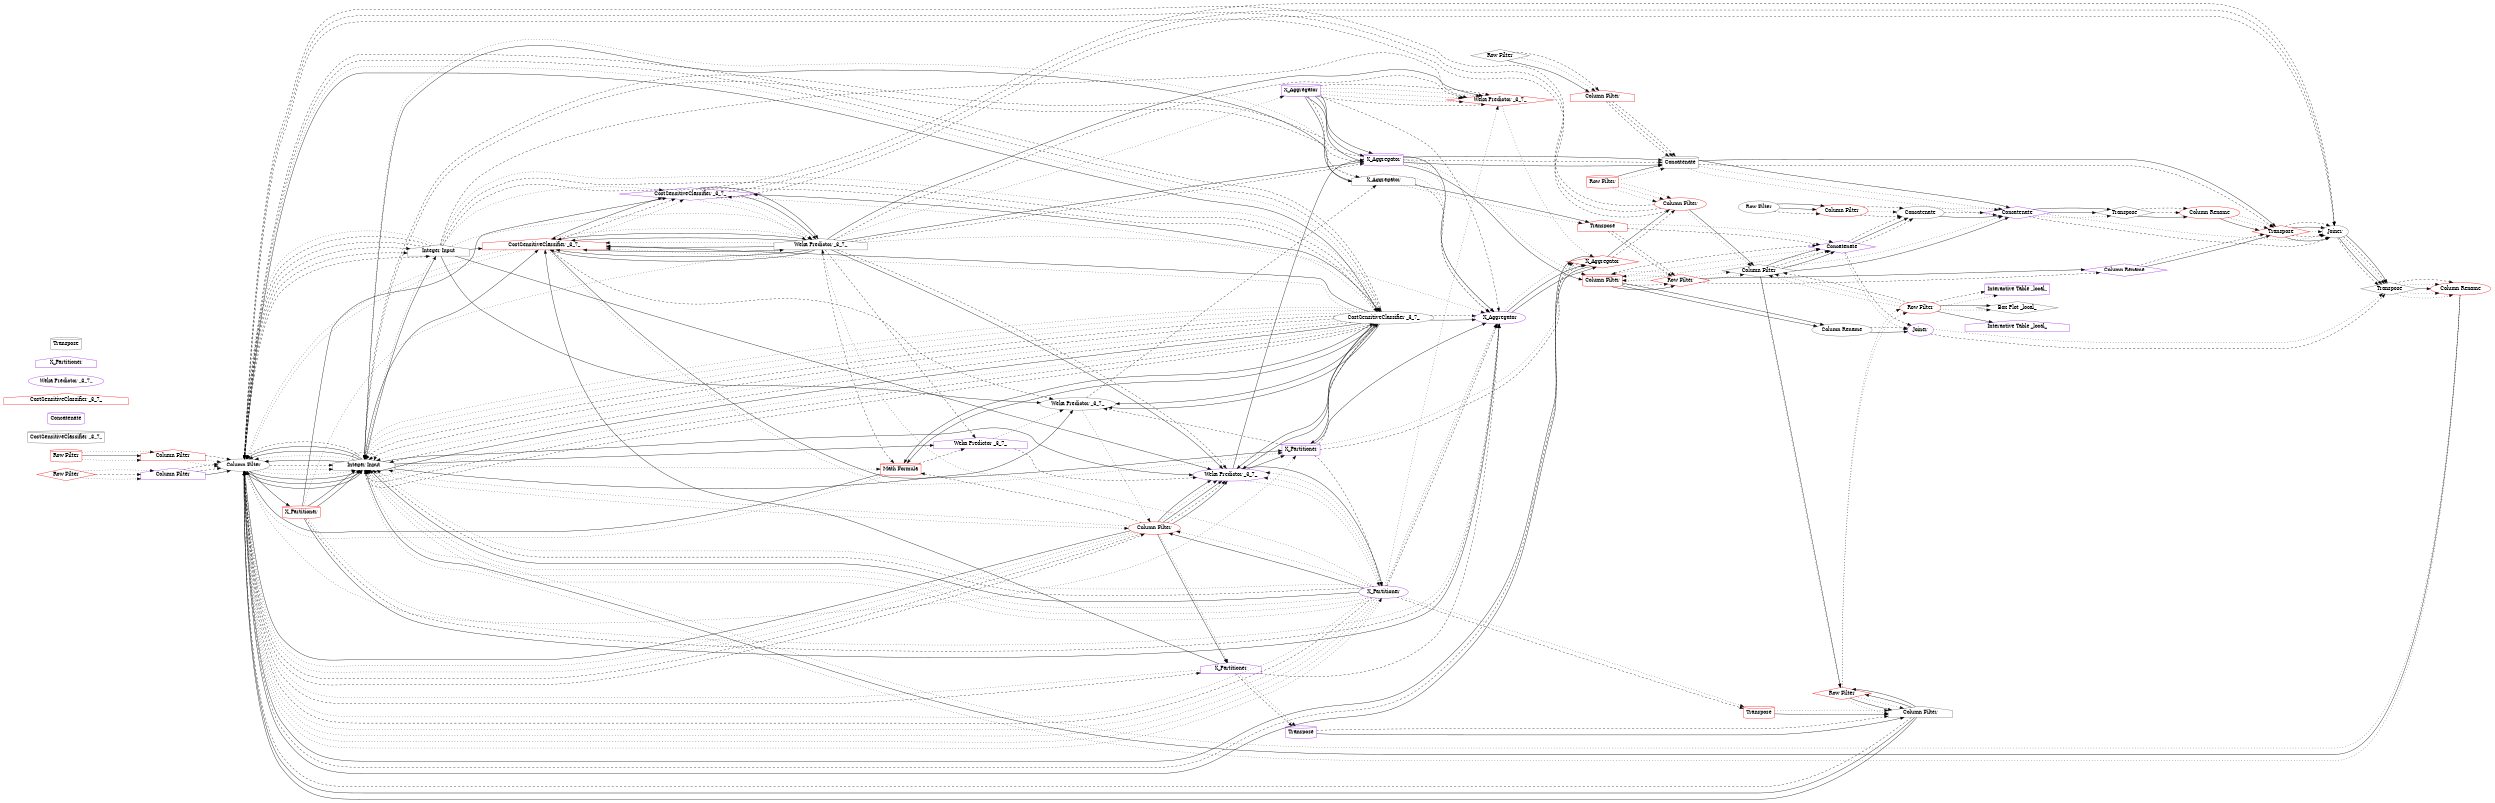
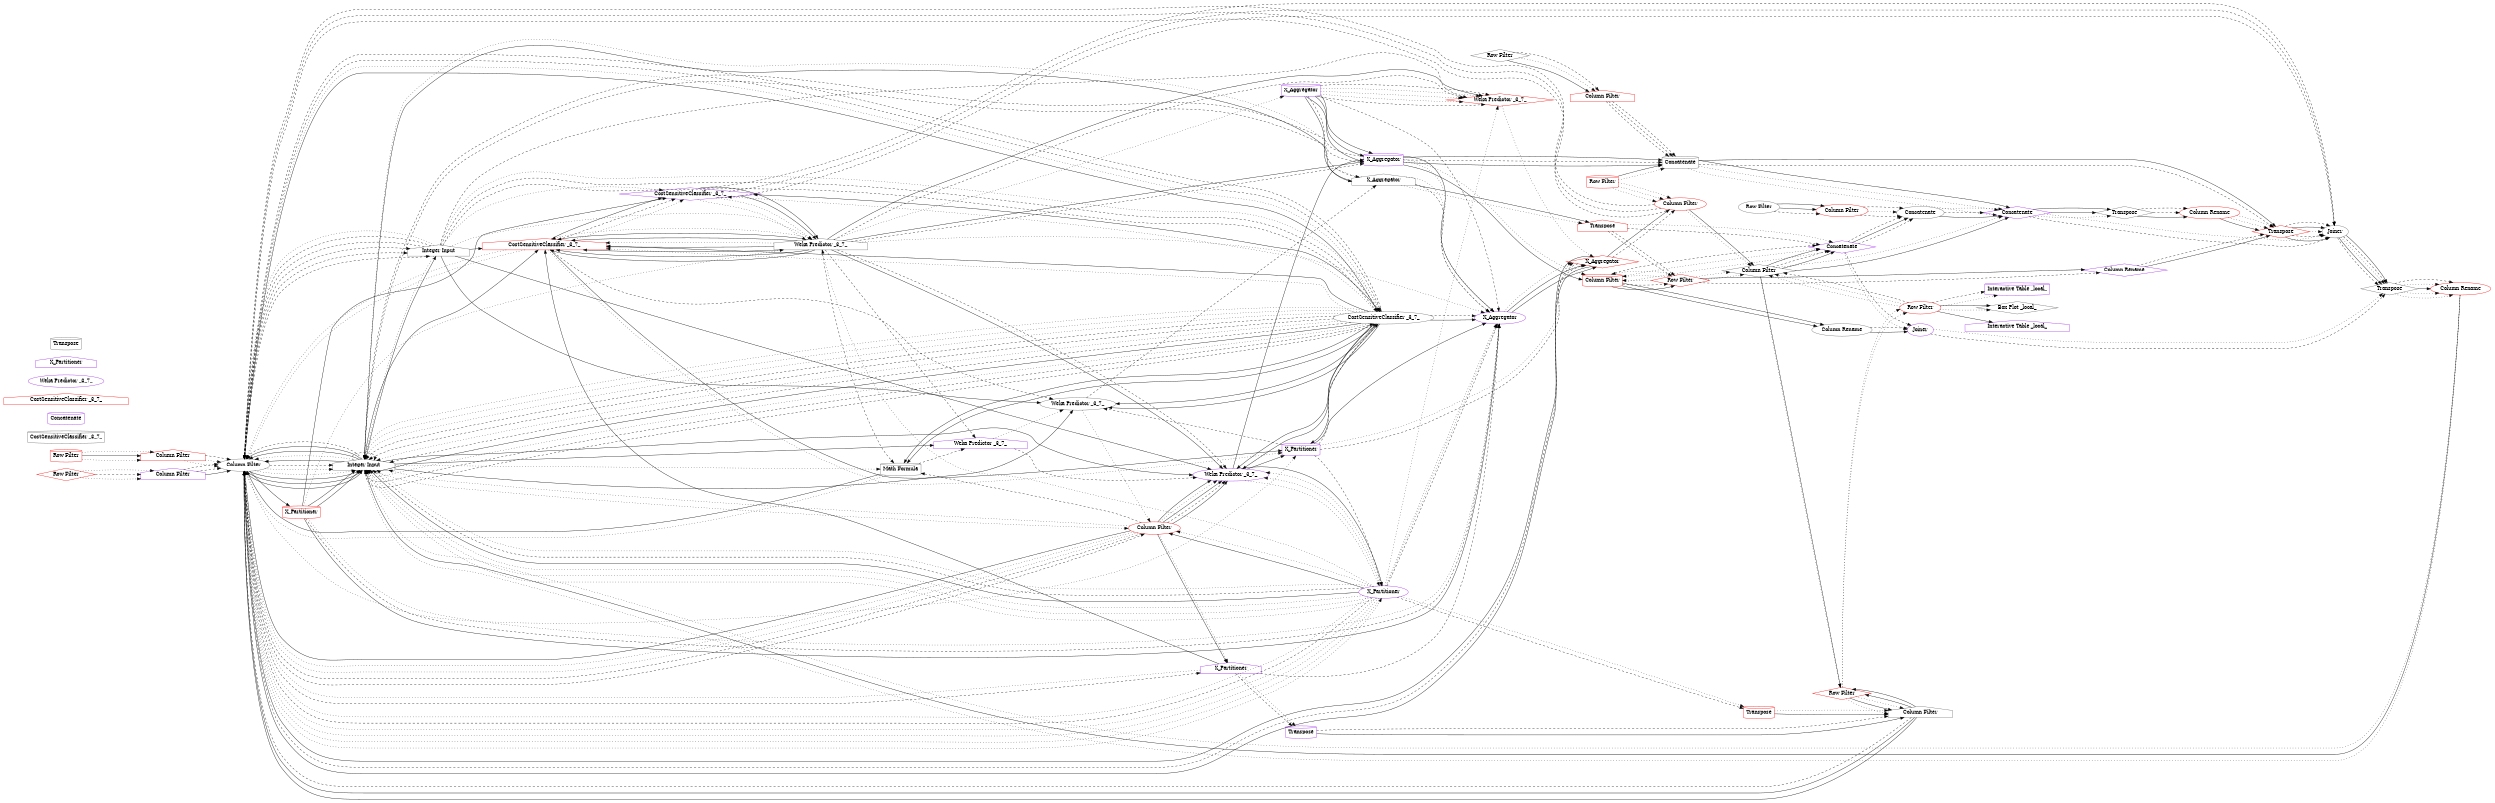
node "Math Formula": color red -> gray40
